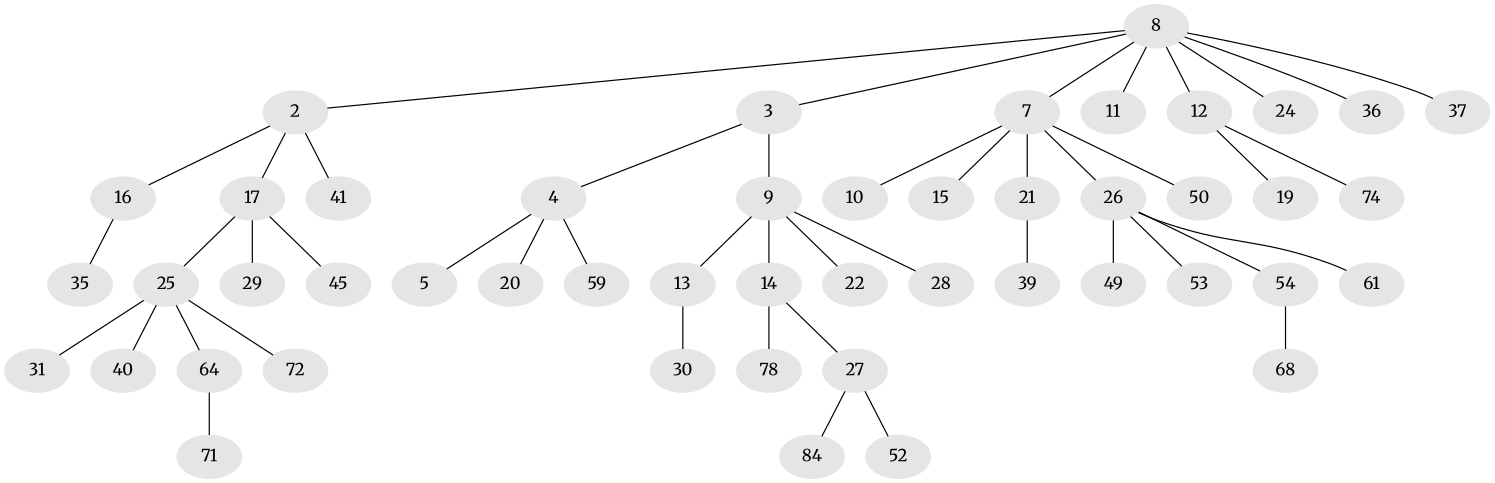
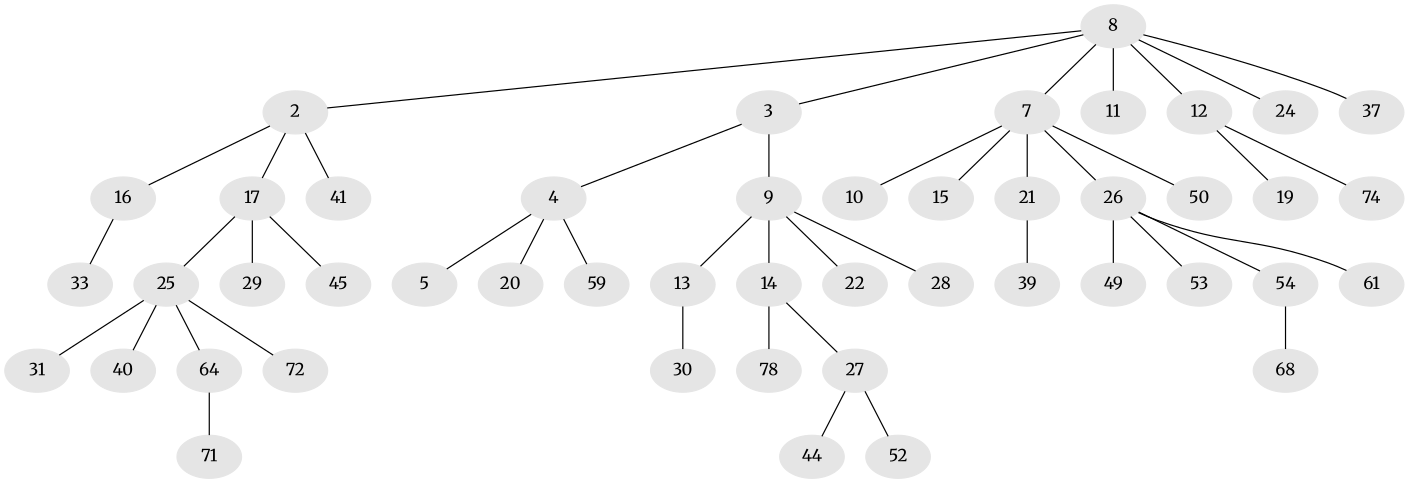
node "36": removed
node "35": label "35" -> "33"
node "84": label "84" -> "44"
